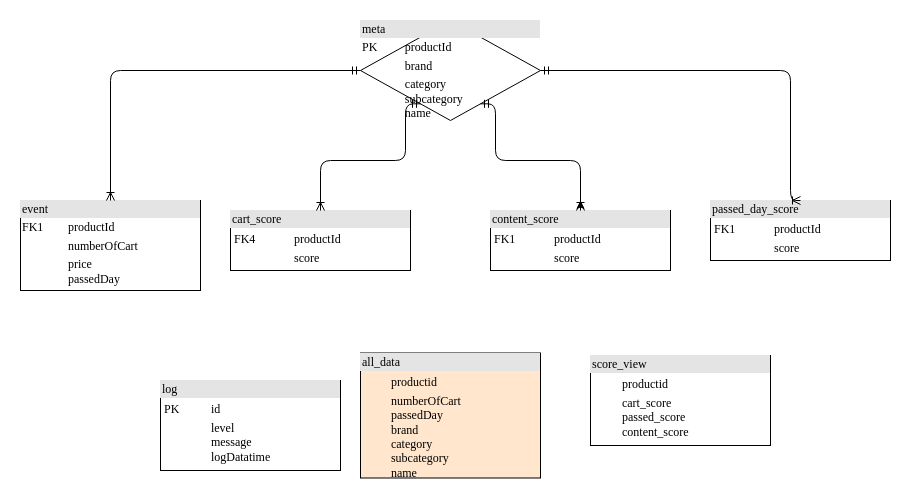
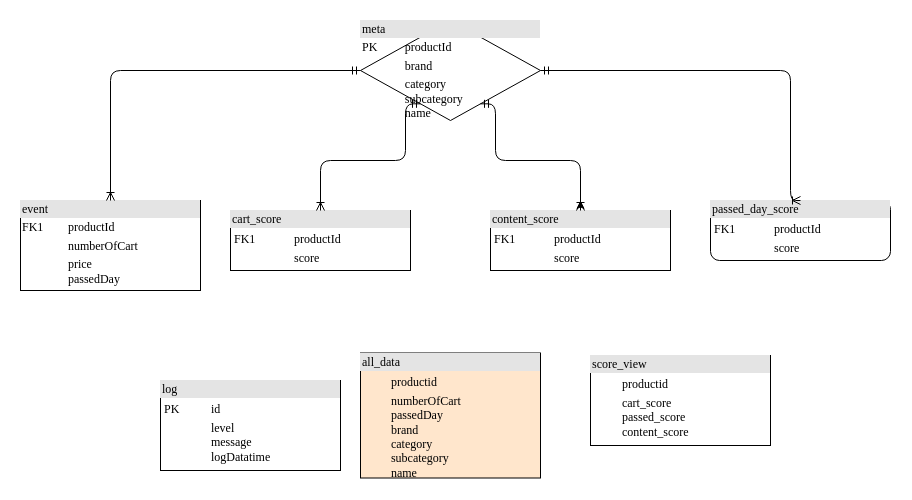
node "passed_day_score FK1 productId score": shape rectangle -> rounded rectangle
node "cart_score FK4 productId score": label "cart_score FK4 productId score" -> "cart_score FK1 productId score"
